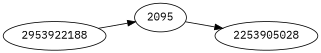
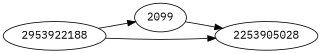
node "2095": label "2095" -> "2099"
edge "2953922188" -> "2253905028": added
